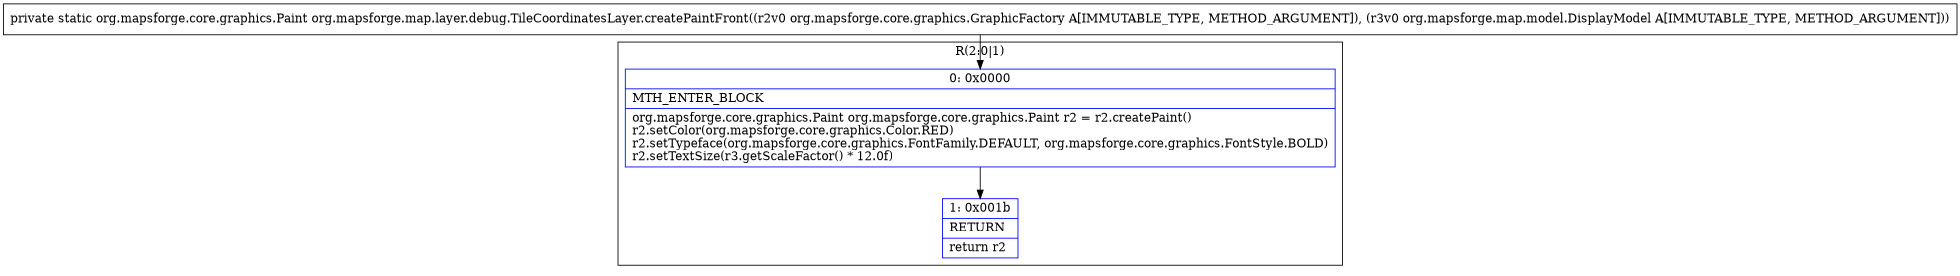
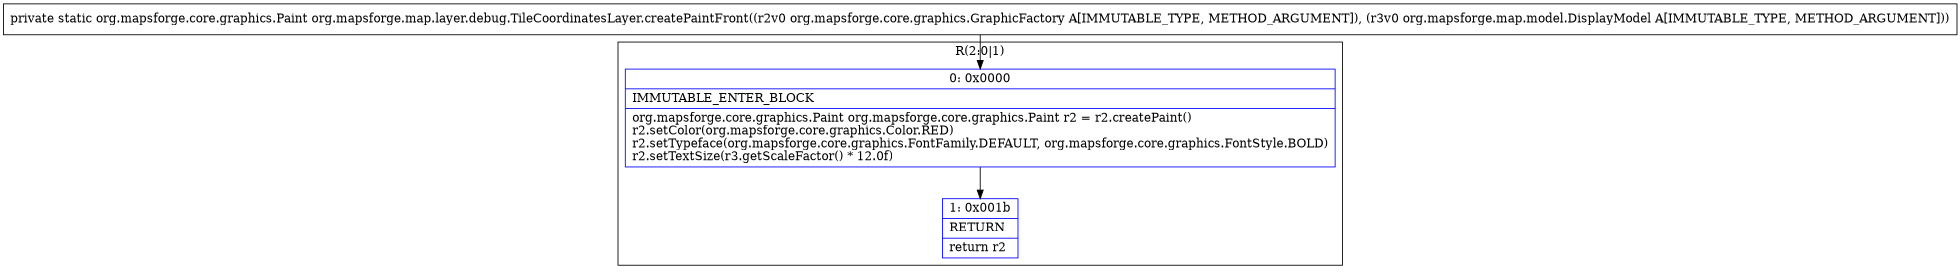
node "0: 0x0000": text "MTH_ENTER_BLOCK" -> "IMMUTABLE_ENTER_BLOCK"
